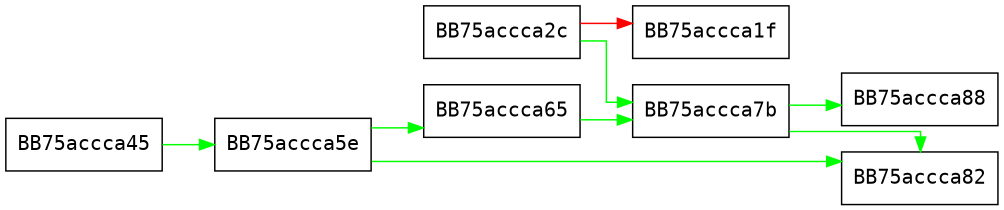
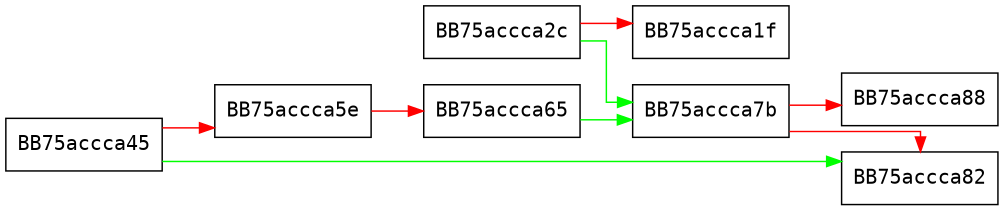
edge "BB75accca7b" -> "BB75accca88": color green -> red
edge "BB75accca5e" -> "BB75accca65": color green -> red
edge "BB75accca7b" -> "BB75accca82": color green -> red
edge "BB75accca45" -> "BB75accca5e": color green -> red
edge "BB75accca5e" -> "BB75accca82": now "BB75accca45" -> "BB75accca82"
